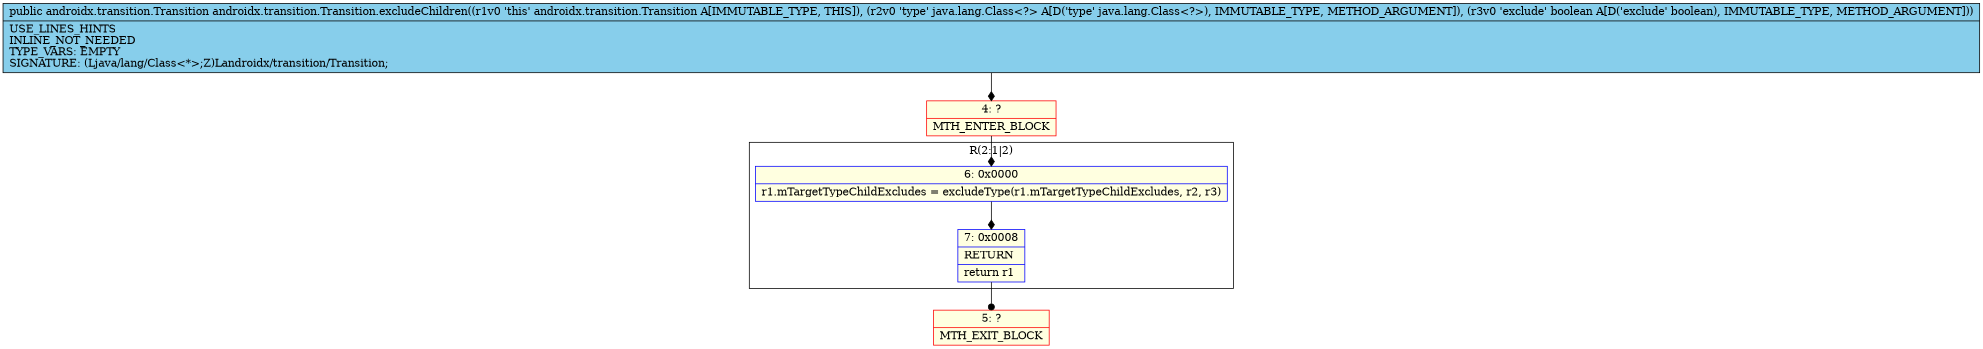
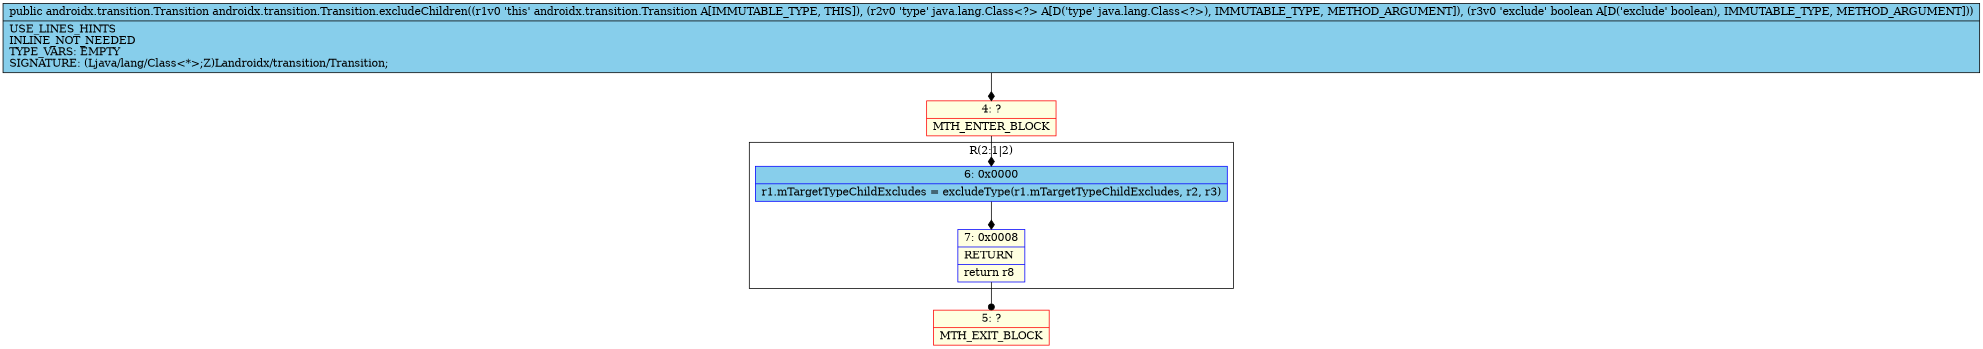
node "6: 0x0000": fillcolor lightyellow -> skyblue
node "7: 0x0008": text "return r1" -> "return r8"
